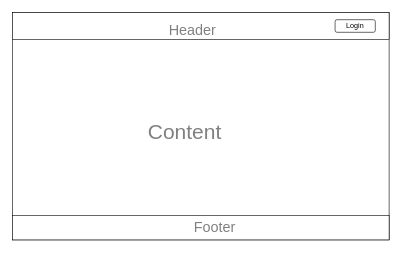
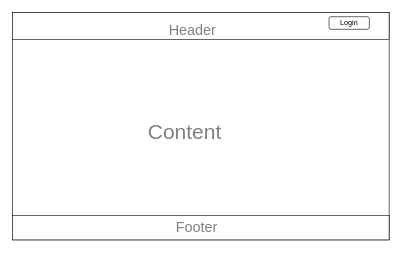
node "Login": moved (355, 26) -> (349, 23)
node "Footer": moved (215, 227) -> (197, 227)
